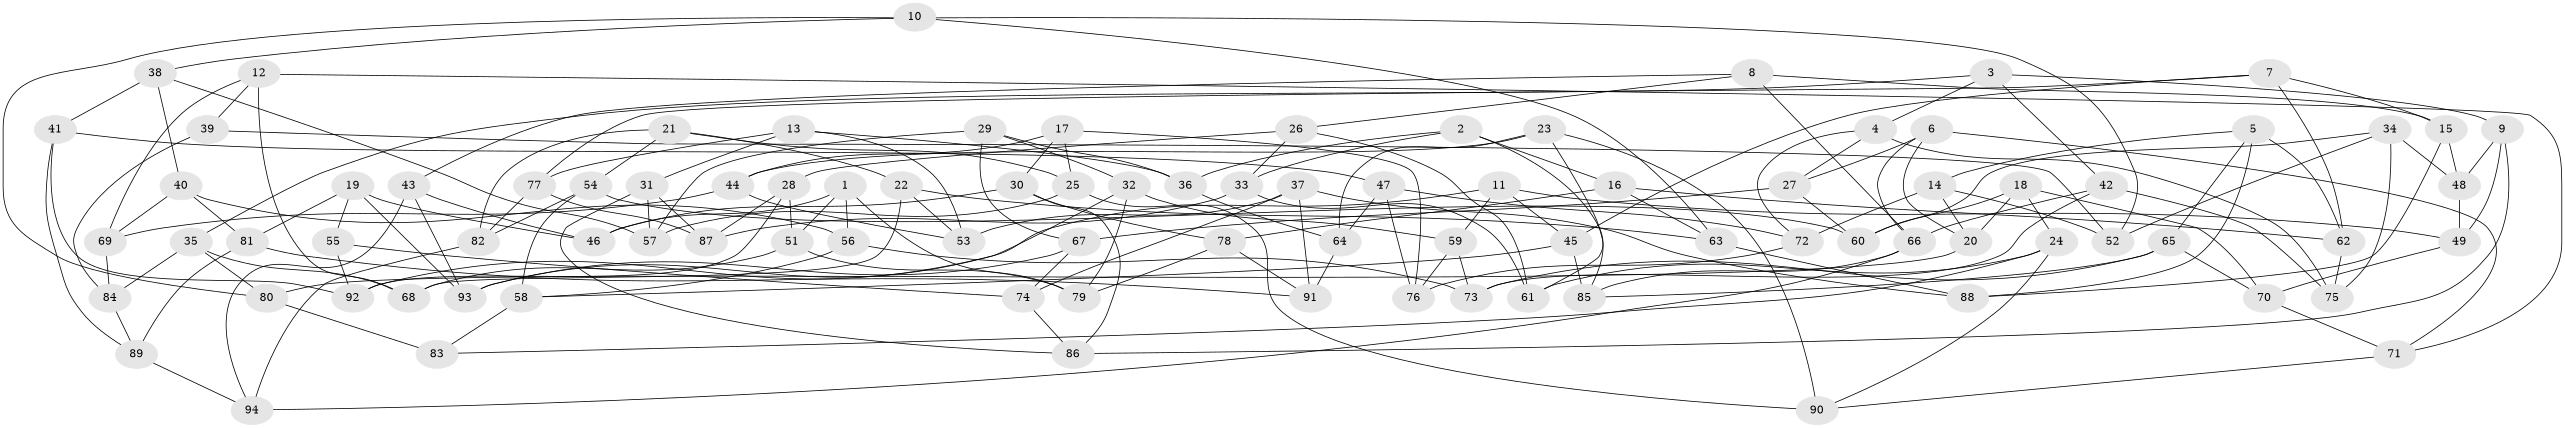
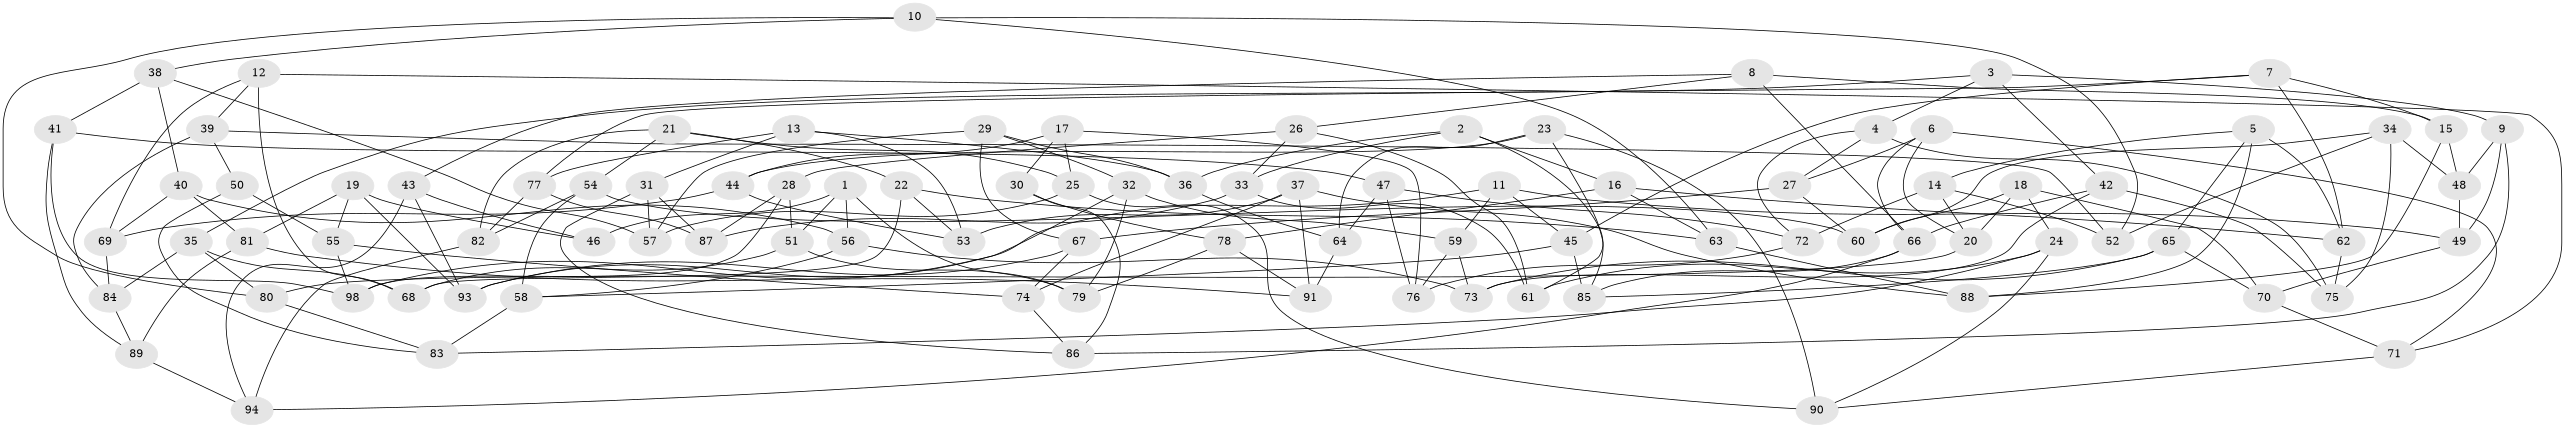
node "50": added
edge "30" -- "46": removed
node "92": label "92" -> "98"
